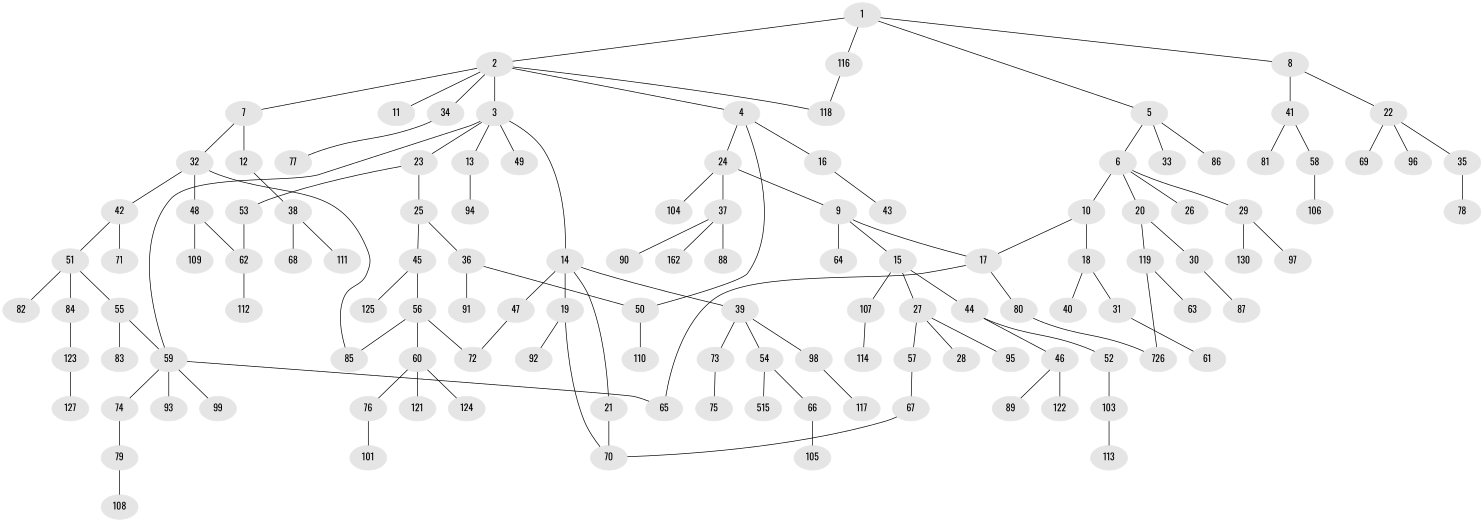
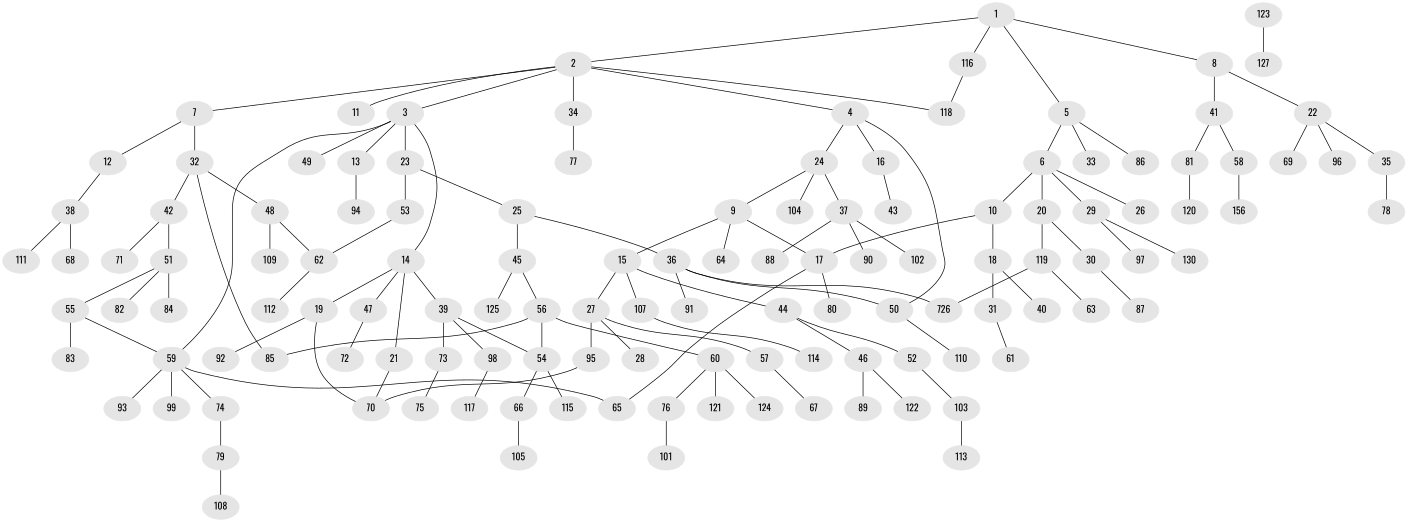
node "120": added
node "106": label "106" -> "156"
node "162": label "162" -> "102"
edge "84" -- "123": removed
edge "56" -- "72": now "56" -- "54"
edge "80" -- "726": now "36" -- "726"
node "515": label "515" -> "115"
edge "67" -- "70": now "95" -- "70"
